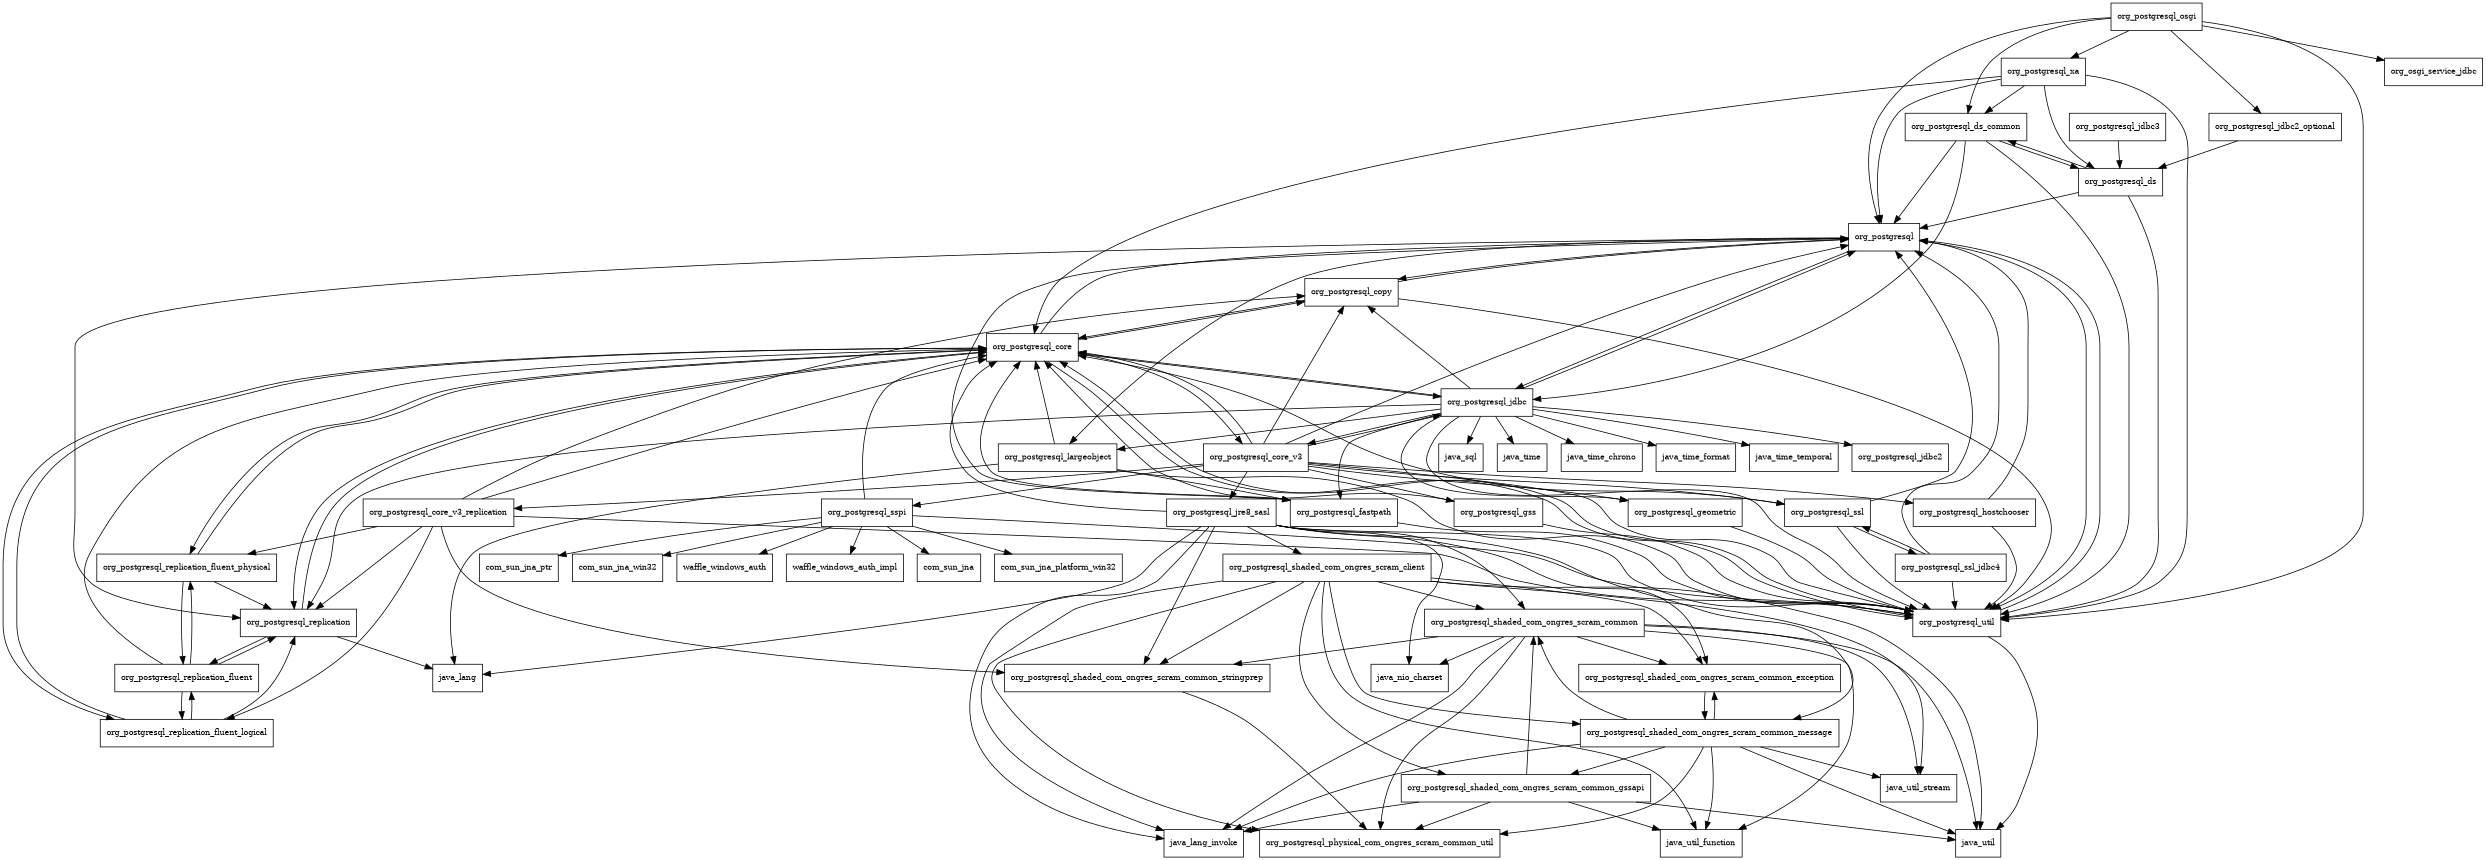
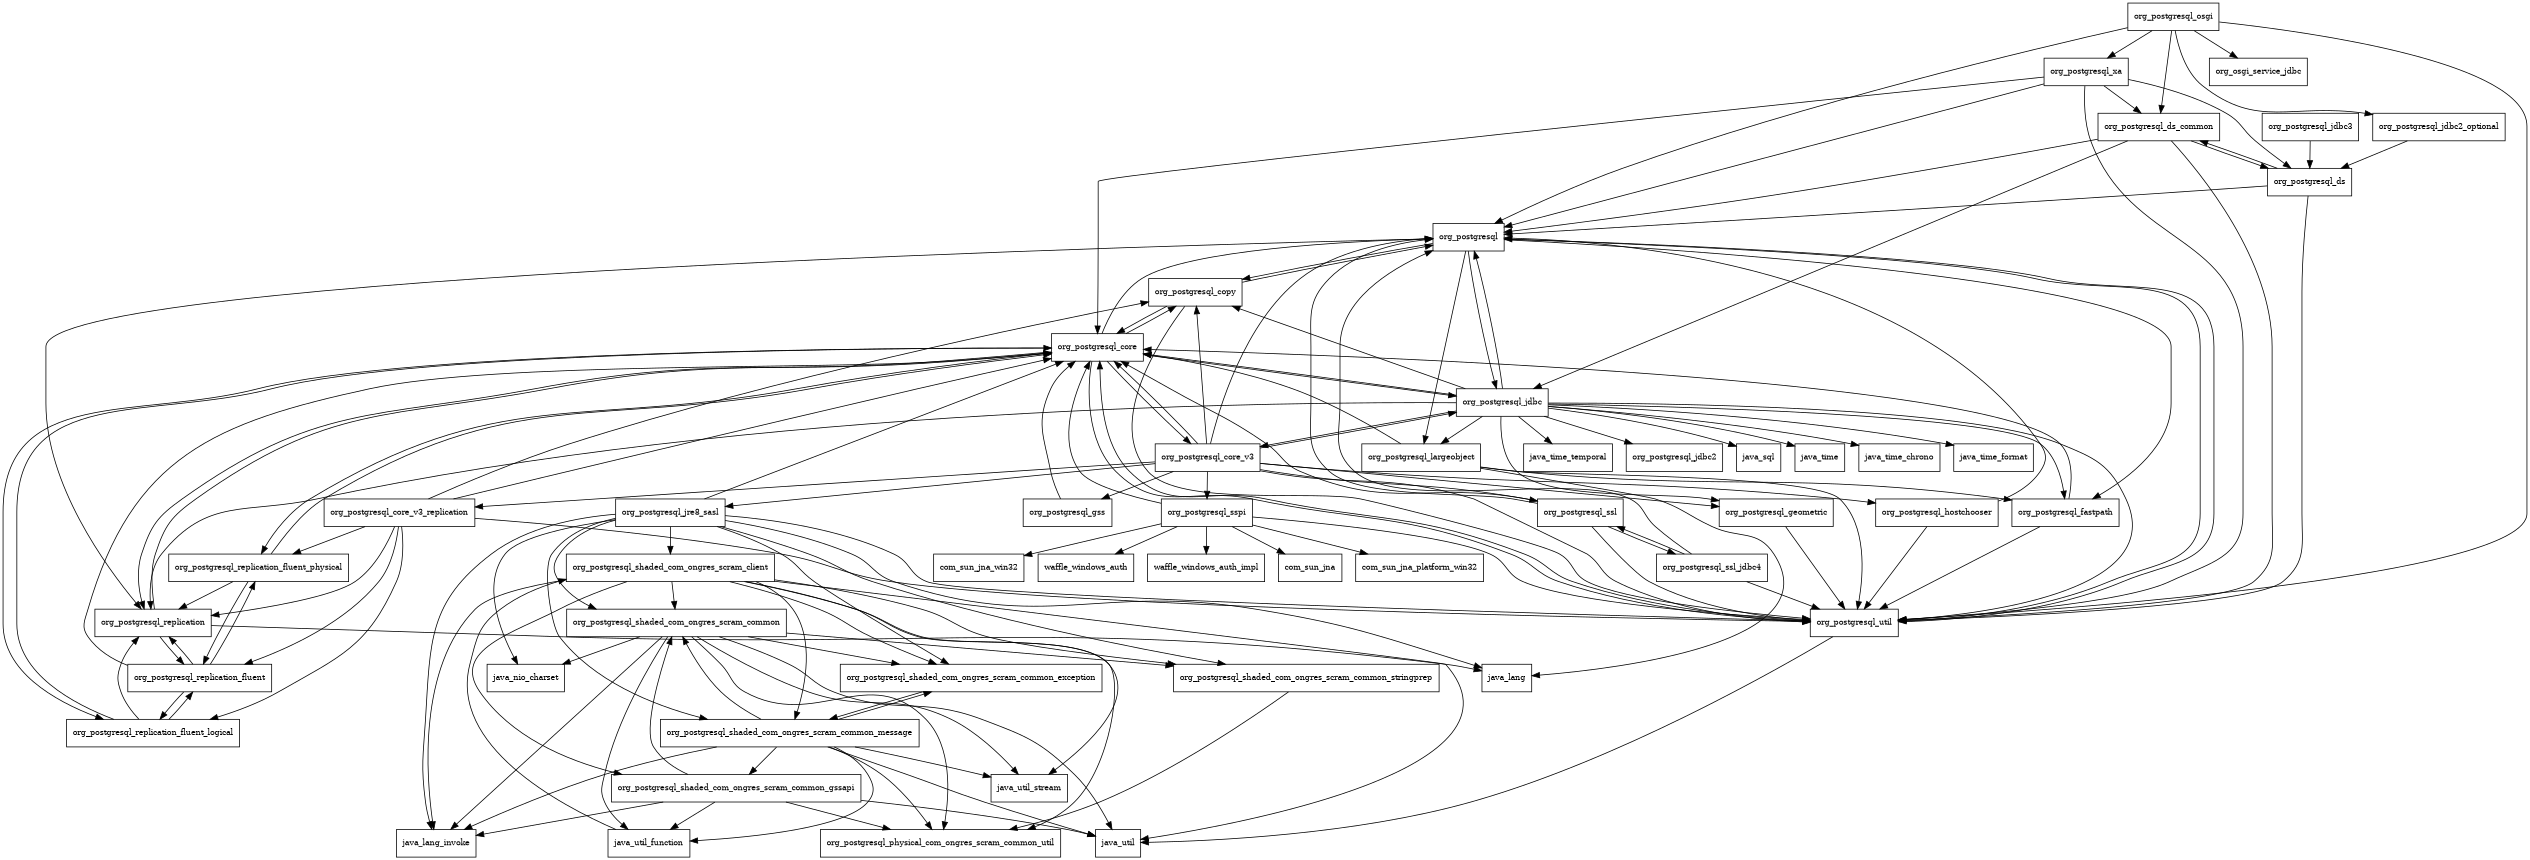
node "com_sun_jna_ptr": removed
edge "org_postgresql_gss" -> "org_postgresql_util": removed
edge "org_postgresql_core_v3_replication" -> "org_postgresql_shaded_com_ongres_scram_common_stringprep": now "org_postgresql_core_v3_replication" -> "org_postgresql_replication_fluent"
edge "org_postgresql_shaded_com_ongres_scram_client" -> "java_util_function": reversed
